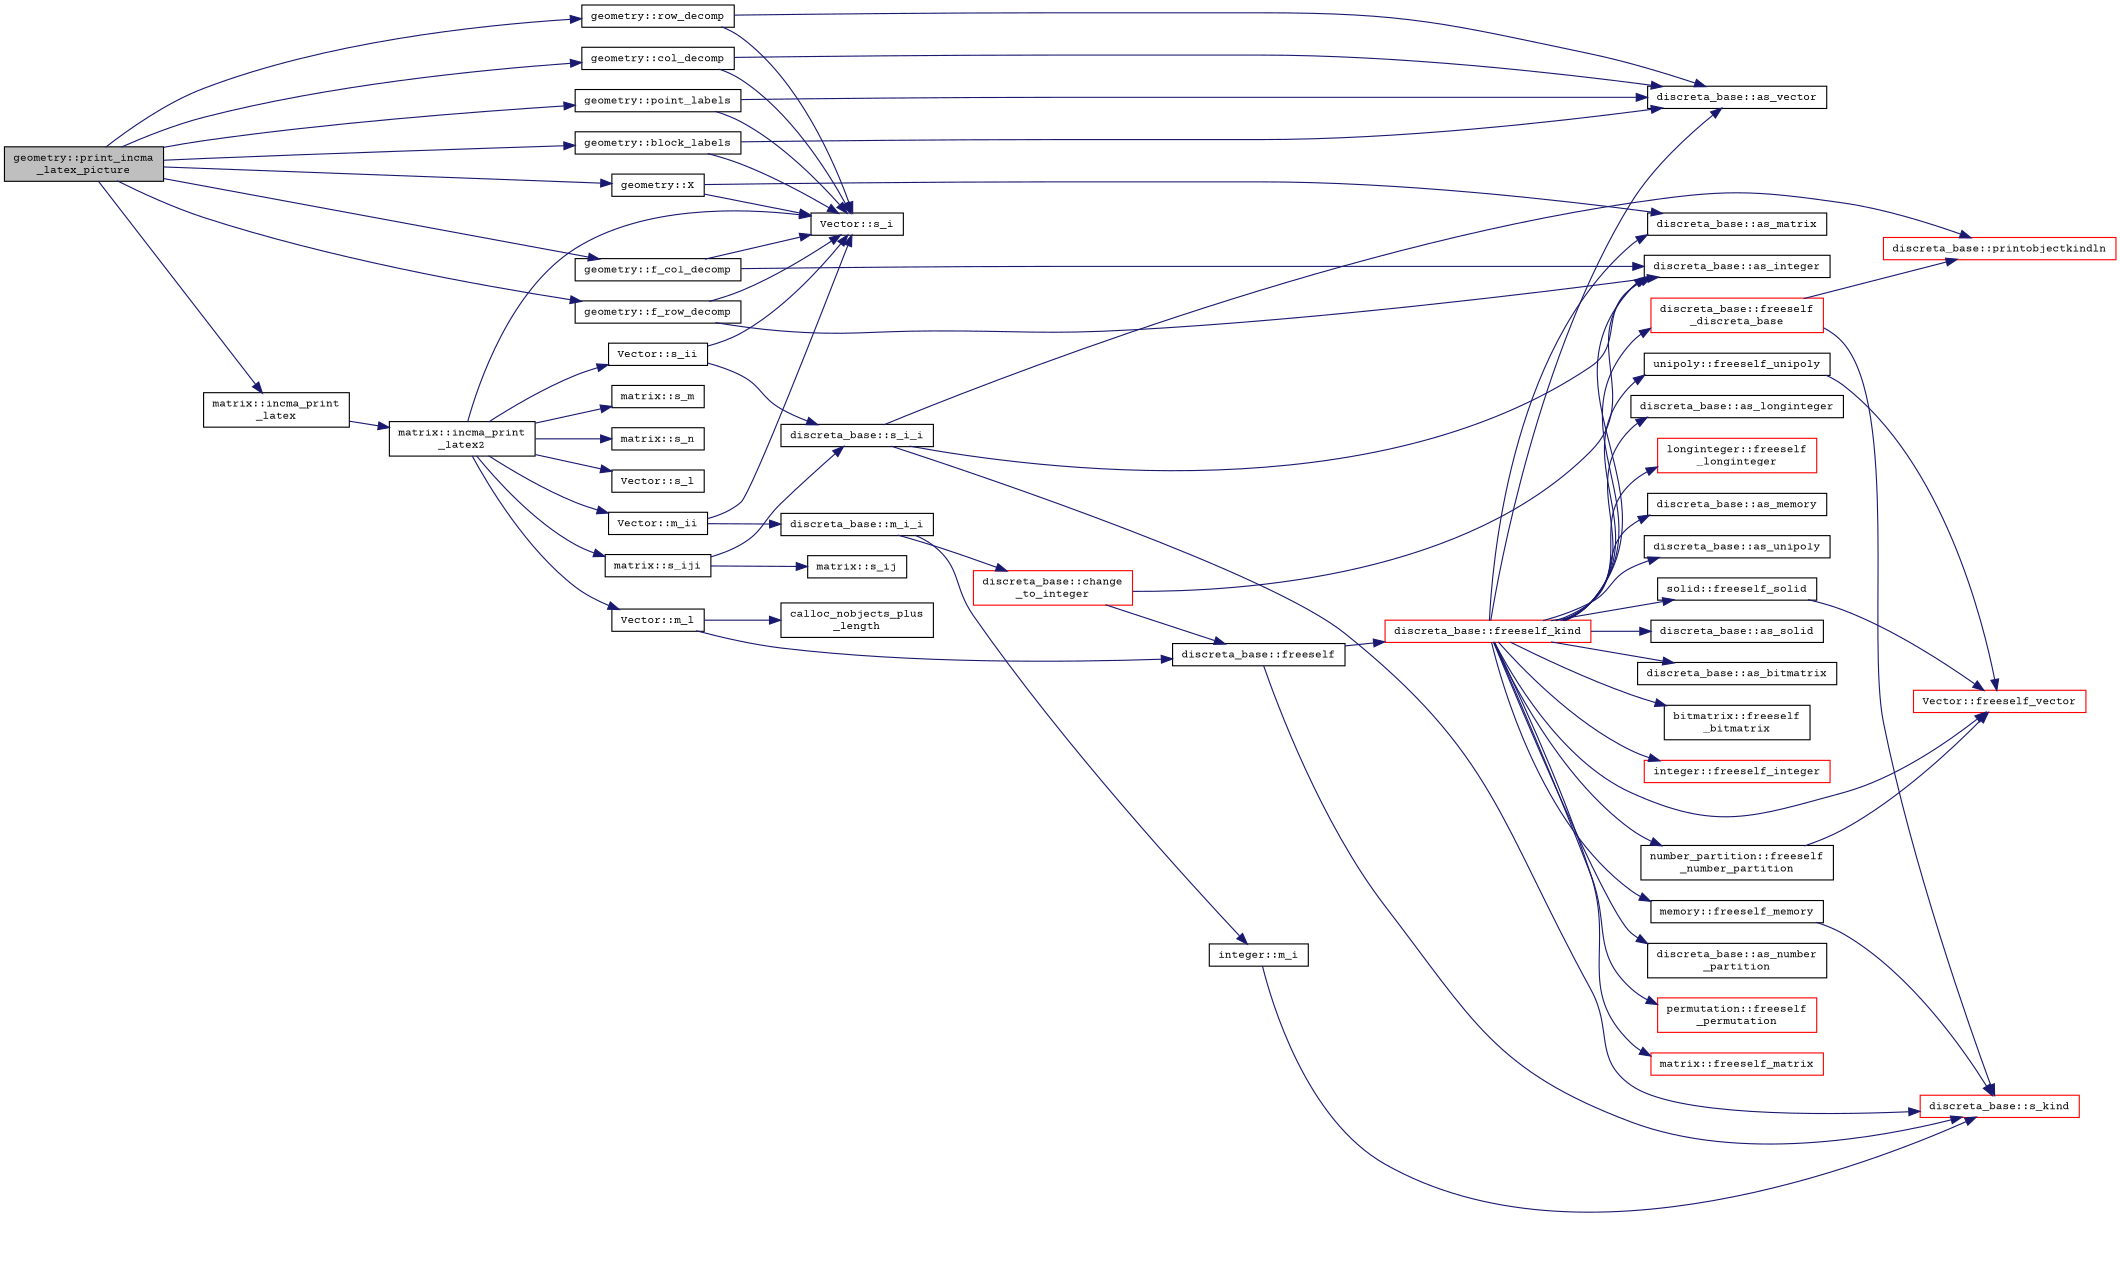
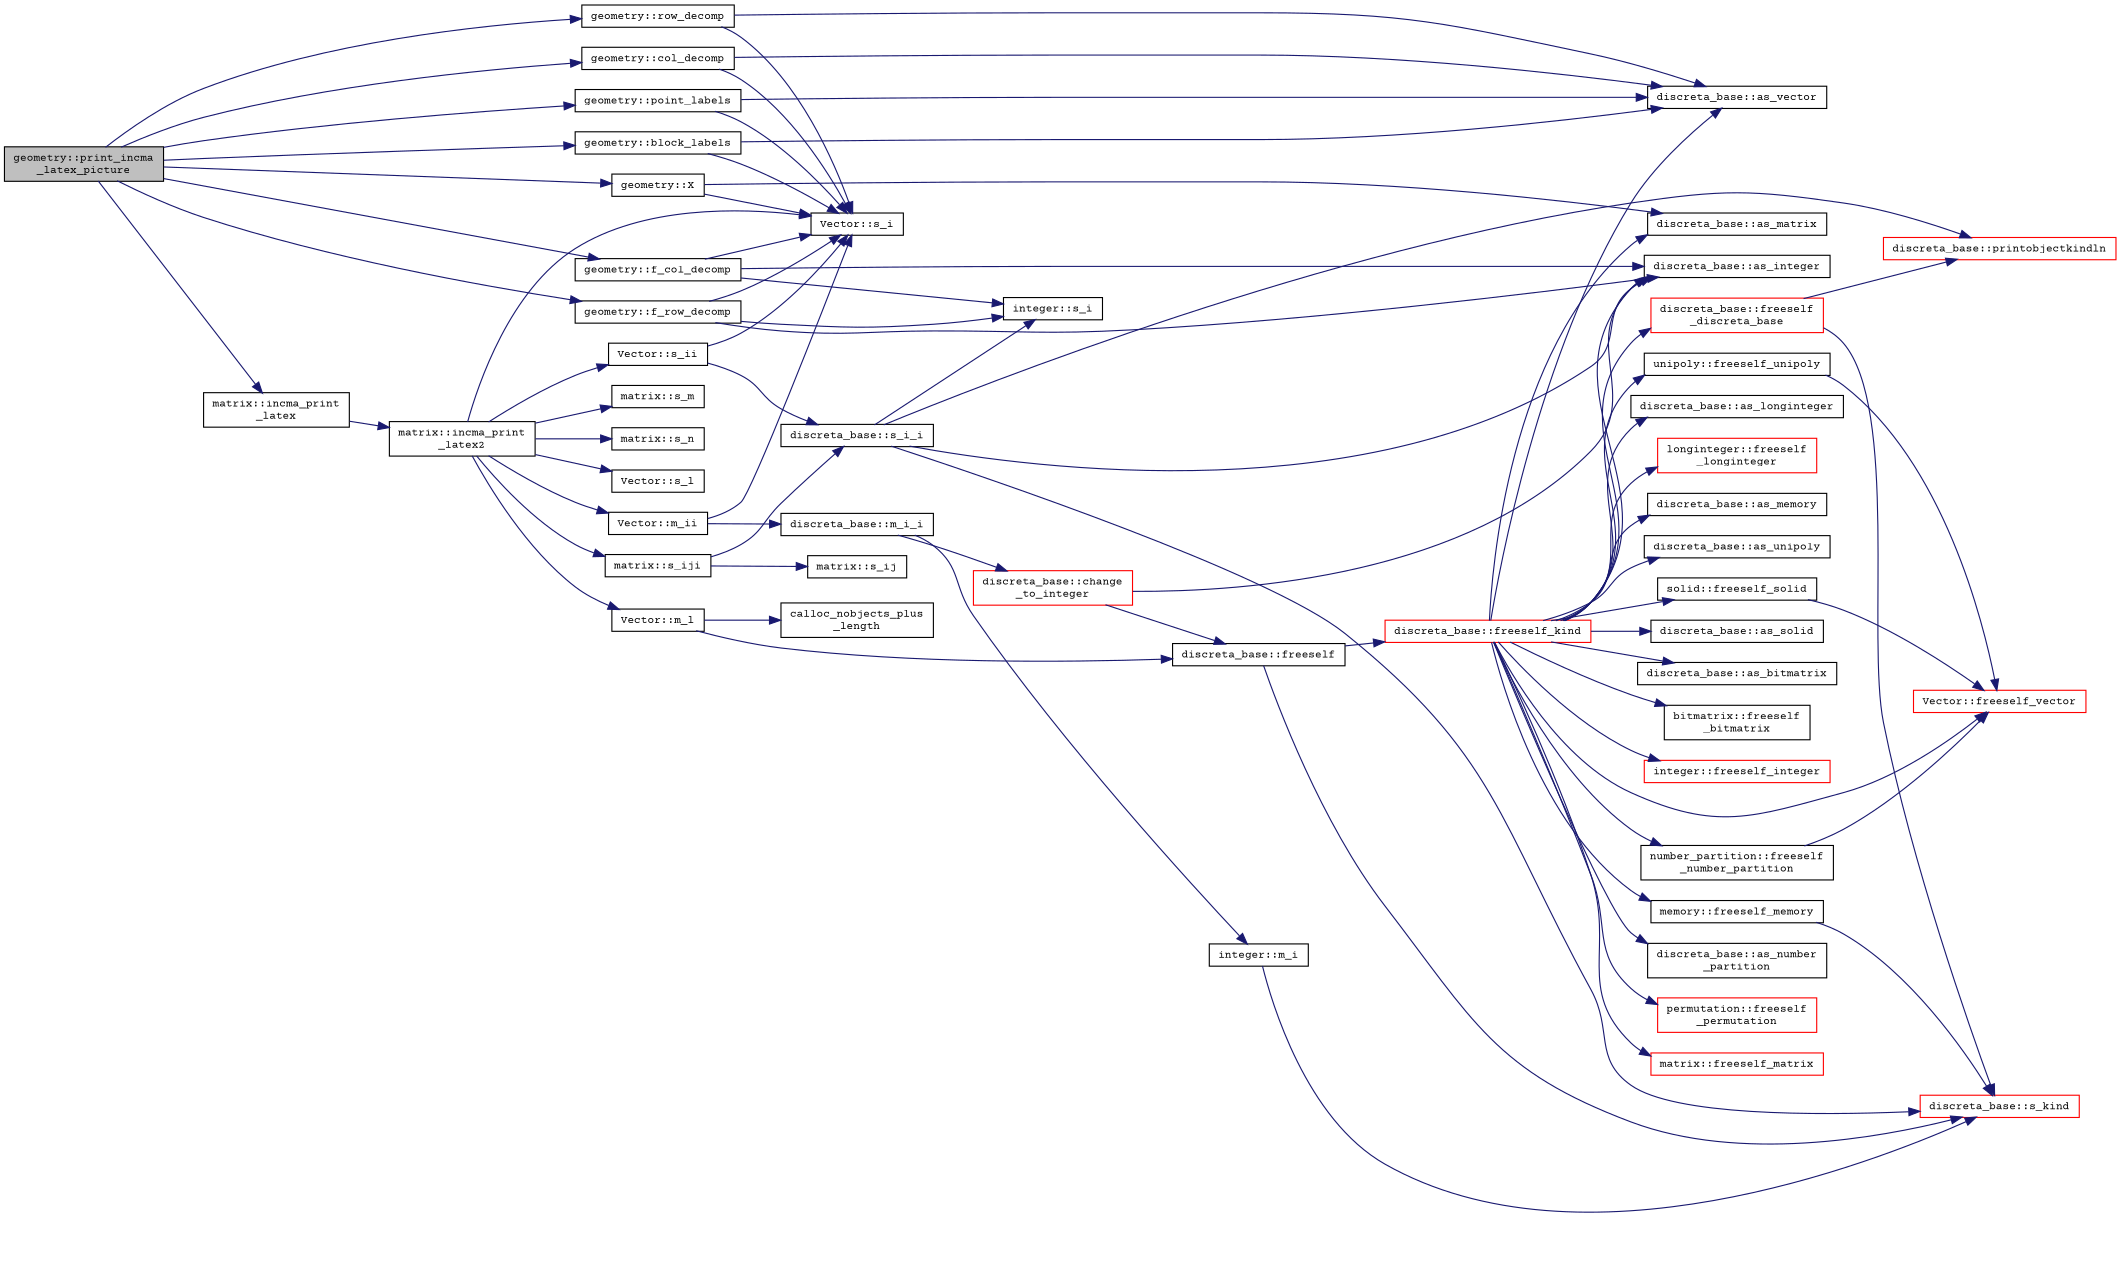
node "integer::s_i": added
